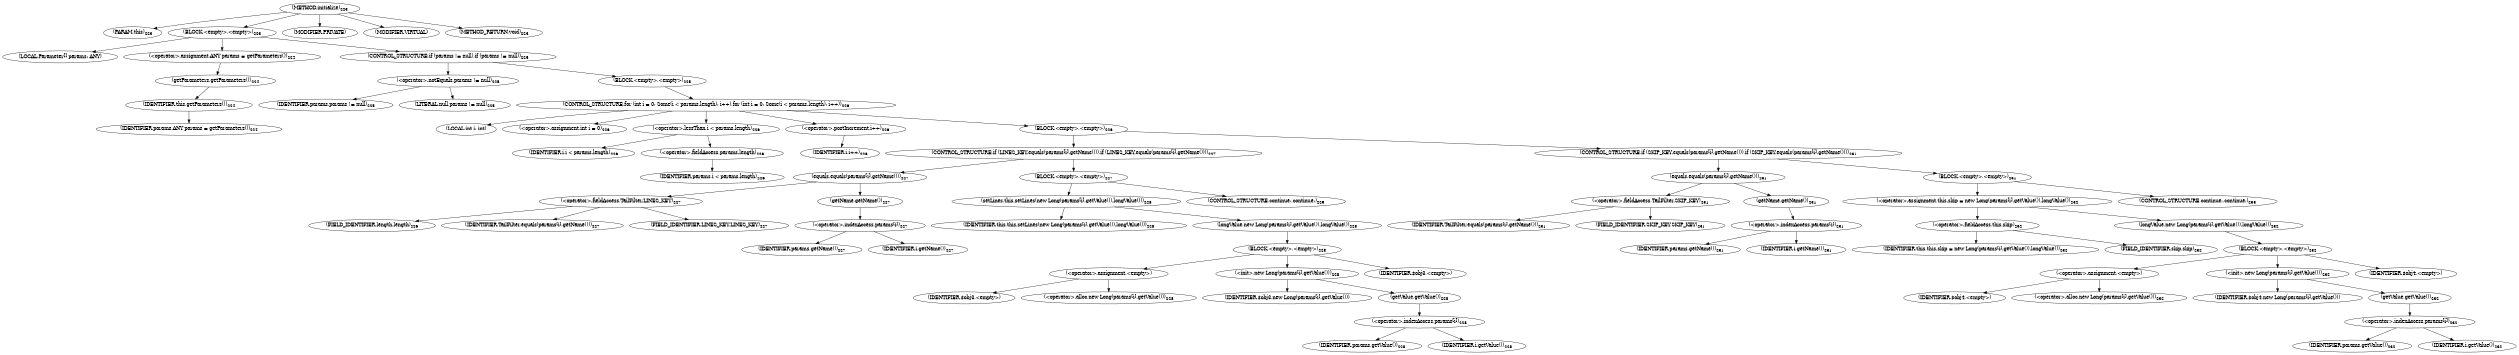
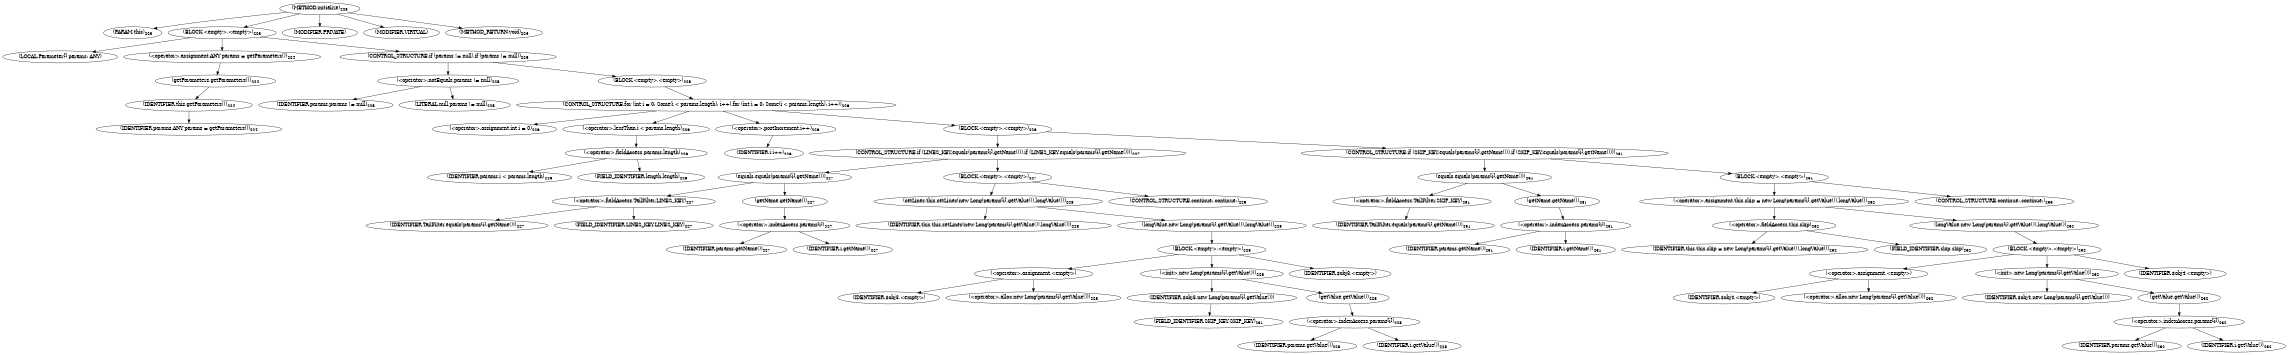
node "(LOCAL,int i: int)": removed
node "(IDENTIFIER,i,i < params.length)": removed
edge "(<operator>.fieldAccess,TailFilter.SKIP_KEY)" -> "(FIELD_IDENTIFIER,SKIP_KEY,SKIP_KEY)": now "(IDENTIFIER,$obj3,new Long(params[i].getValue()))" -> "(FIELD_IDENTIFIER,SKIP_KEY,SKIP_KEY)"
edge "(<operator>.fieldAccess,TailFilter.LINES_KEY)" -> "(FIELD_IDENTIFIER,length,length)": now "(<operator>.fieldAccess,params.length)" -> "(FIELD_IDENTIFIER,length,length)"
